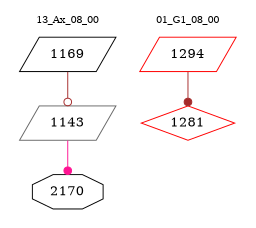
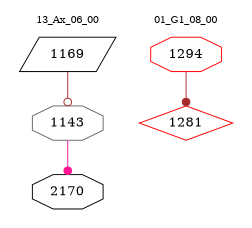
cluster "13_Ax_08_00": label "13_Ax_08_00" -> "13_Ax_06_00"
node "1294": shape parallelogram -> octagon
node "1143": shape parallelogram -> octagon
